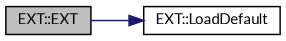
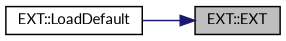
edge "EXT::EXT" -> "EXT::LoadDefault": reversed
